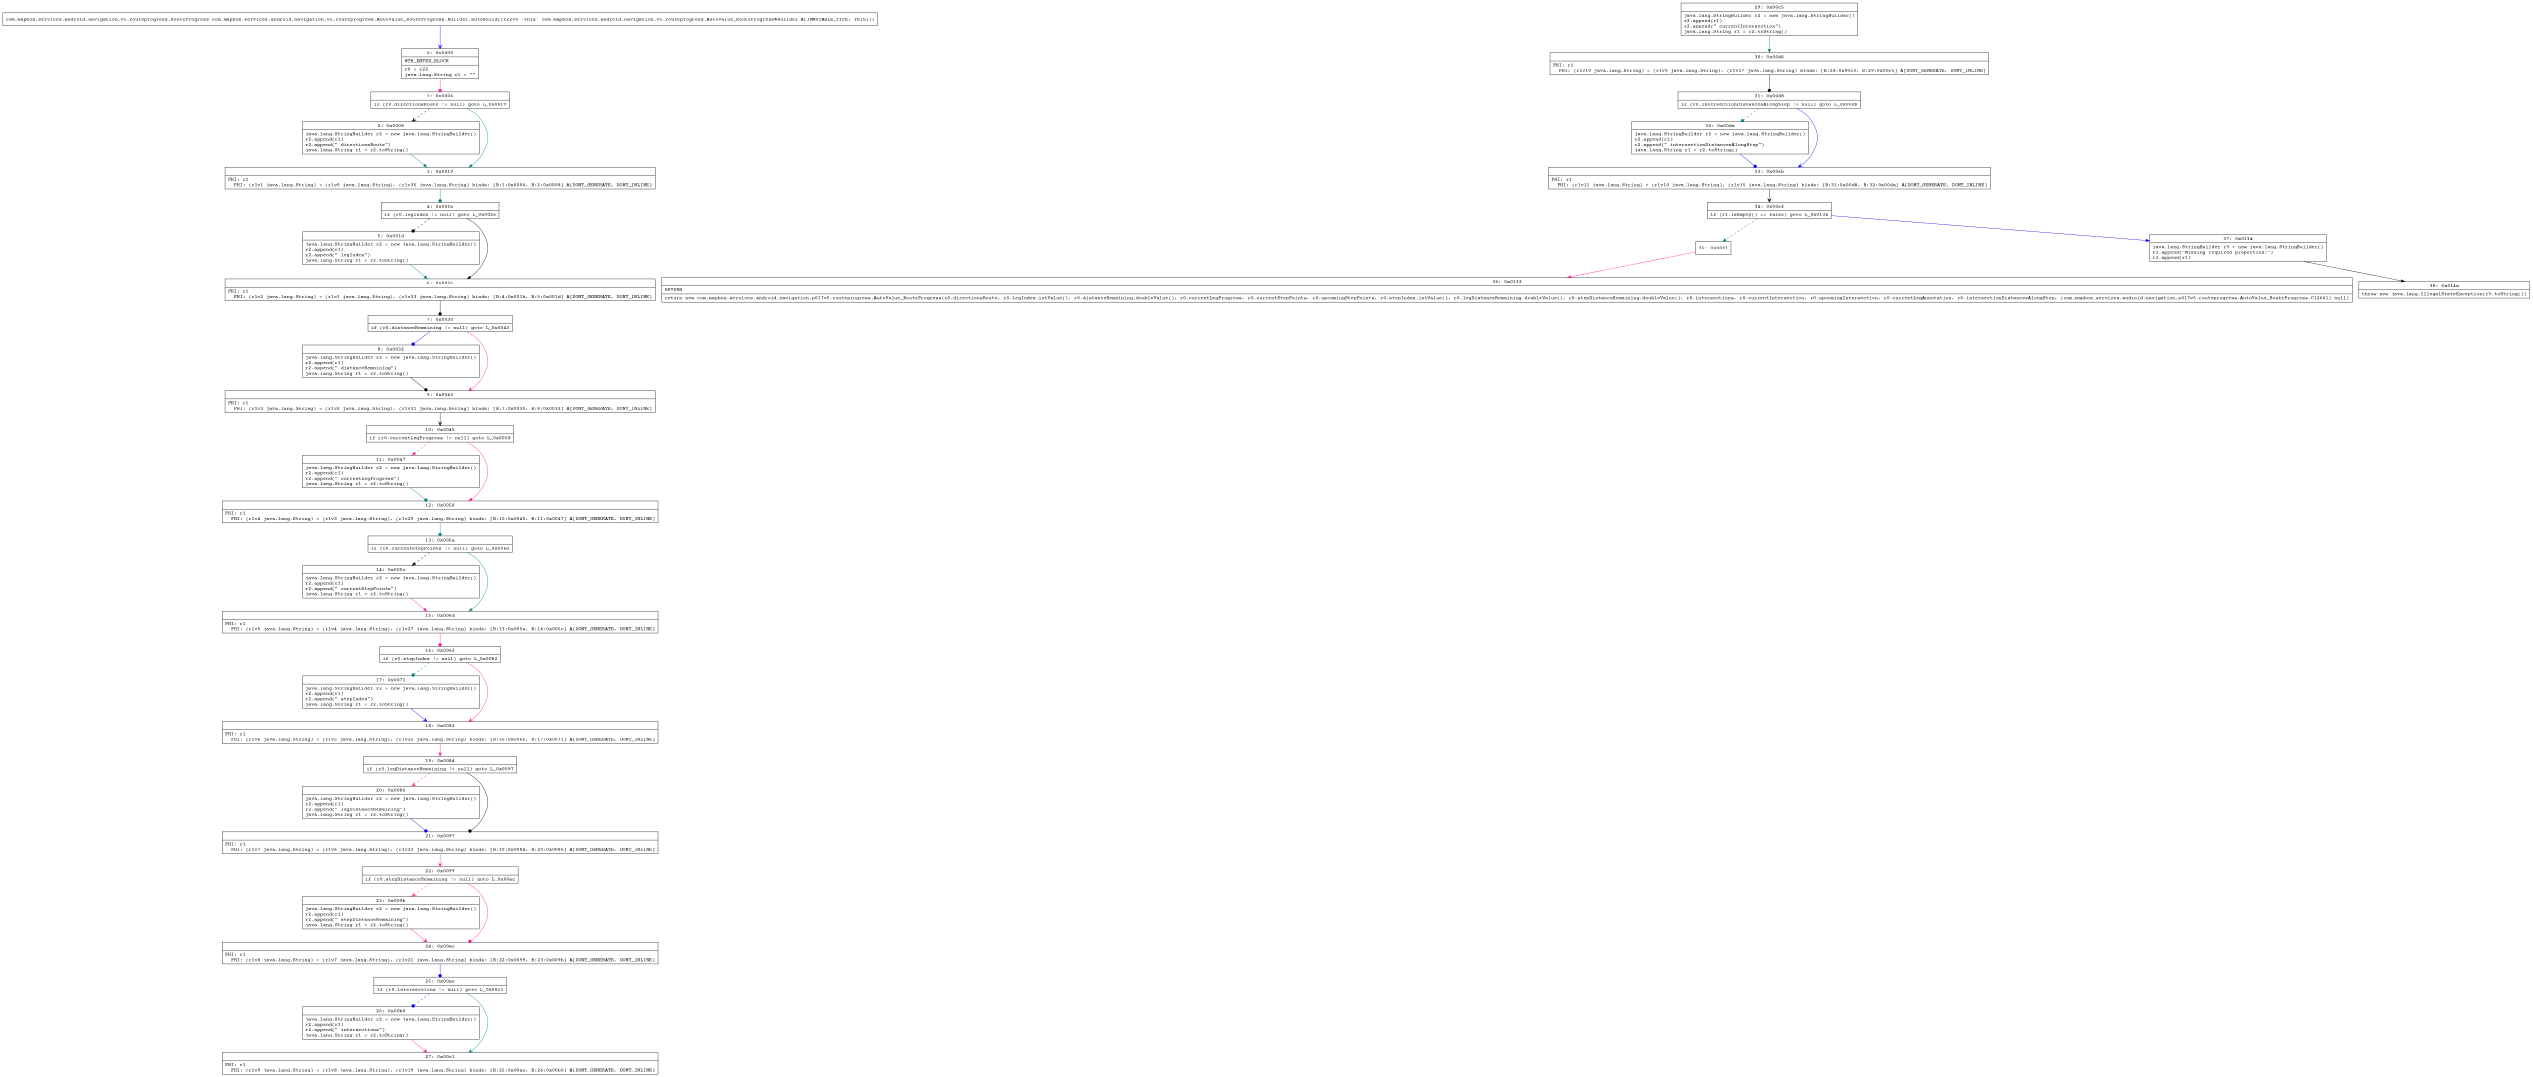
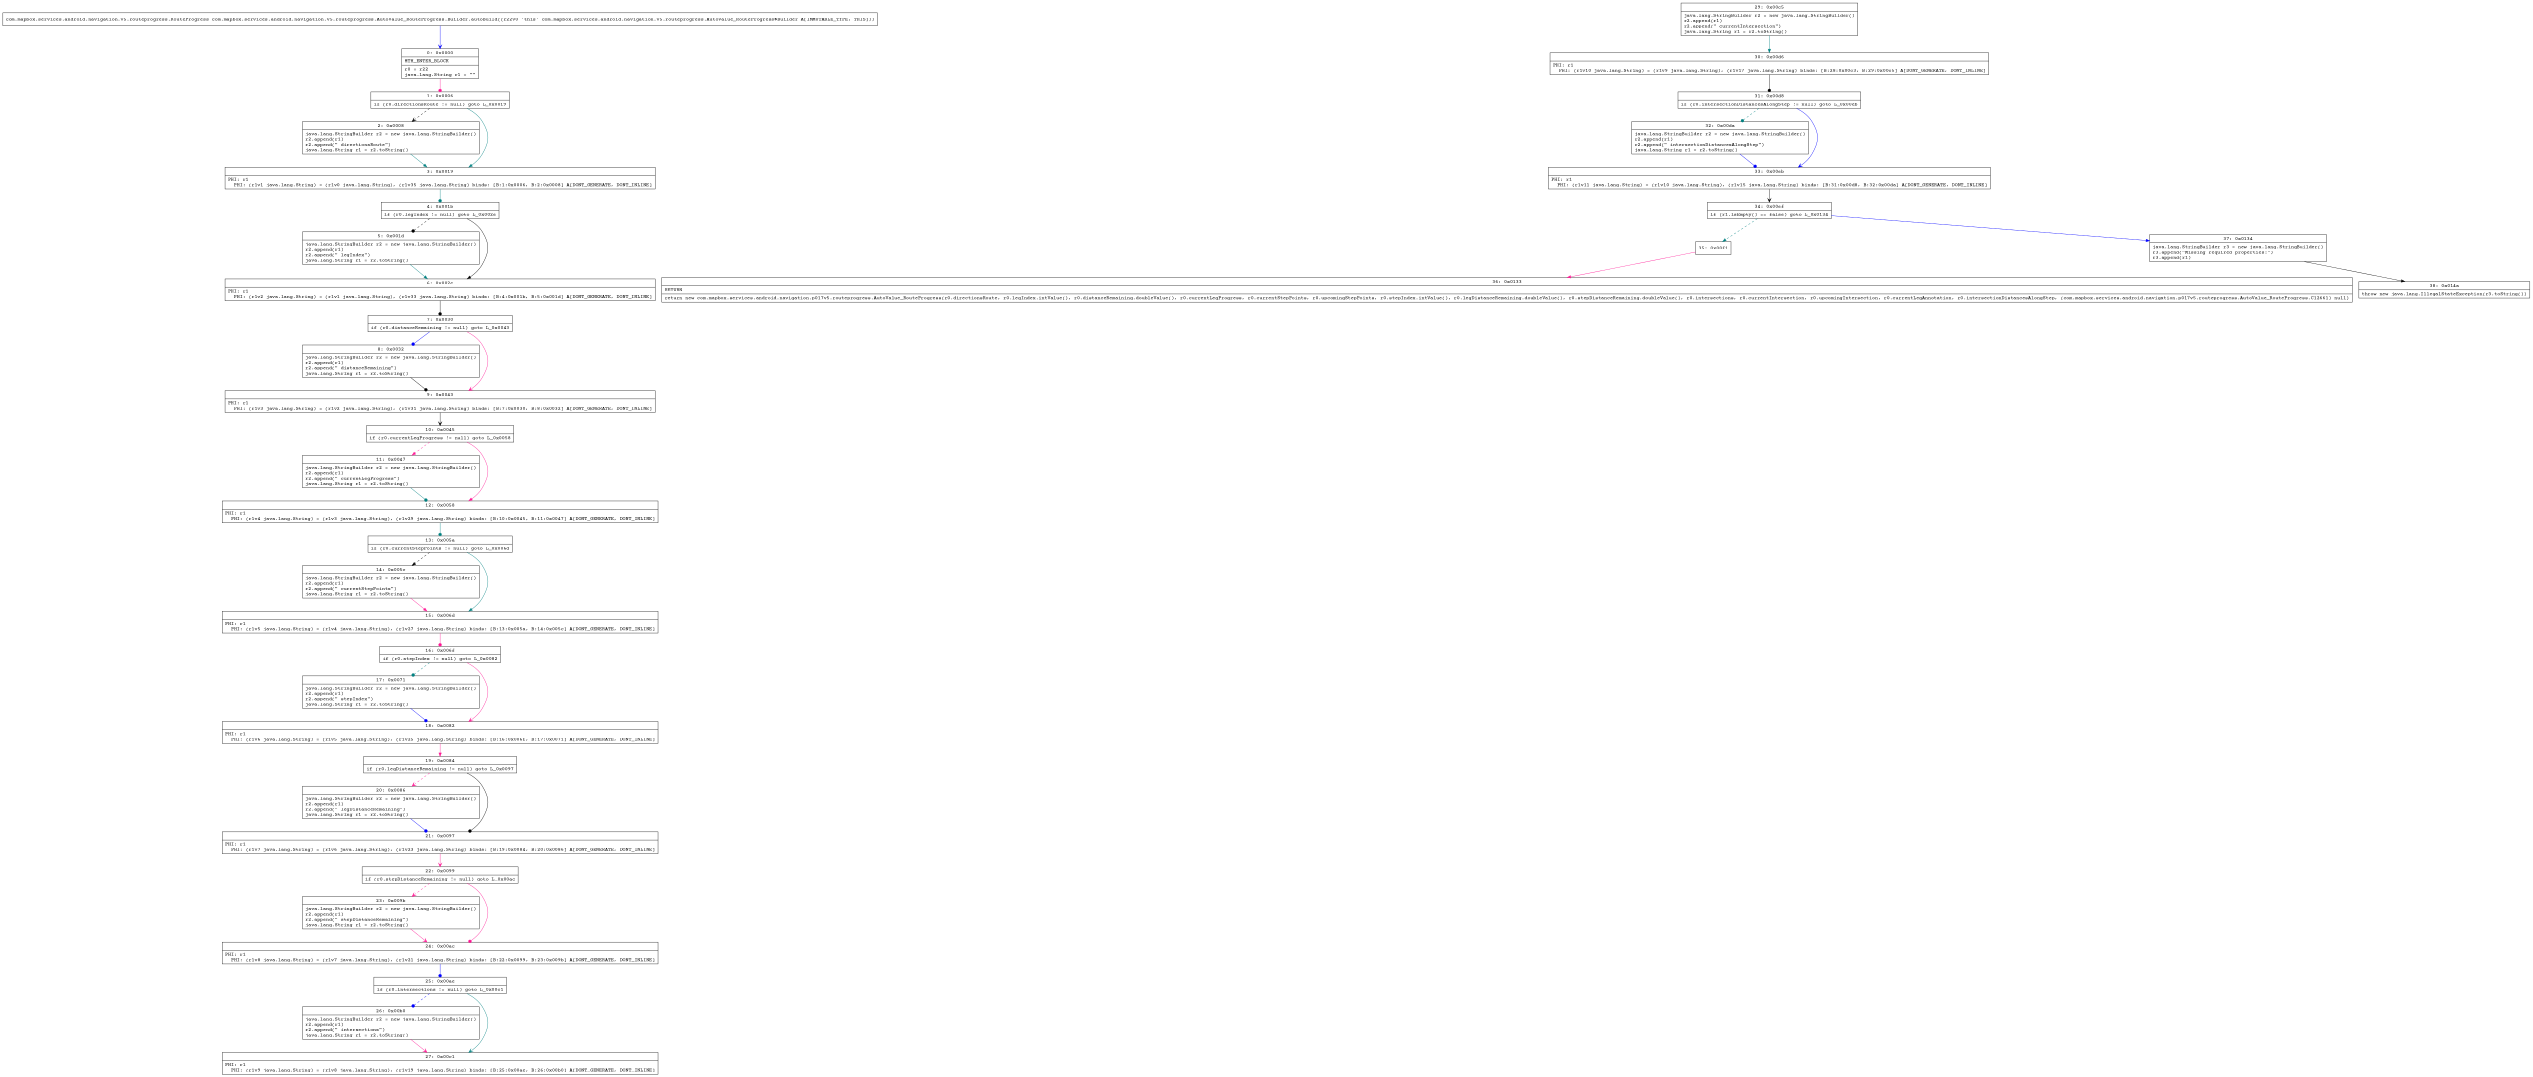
edge "17: 0x0071" -> "18: 0x0082": arrowhead vee -> dot
